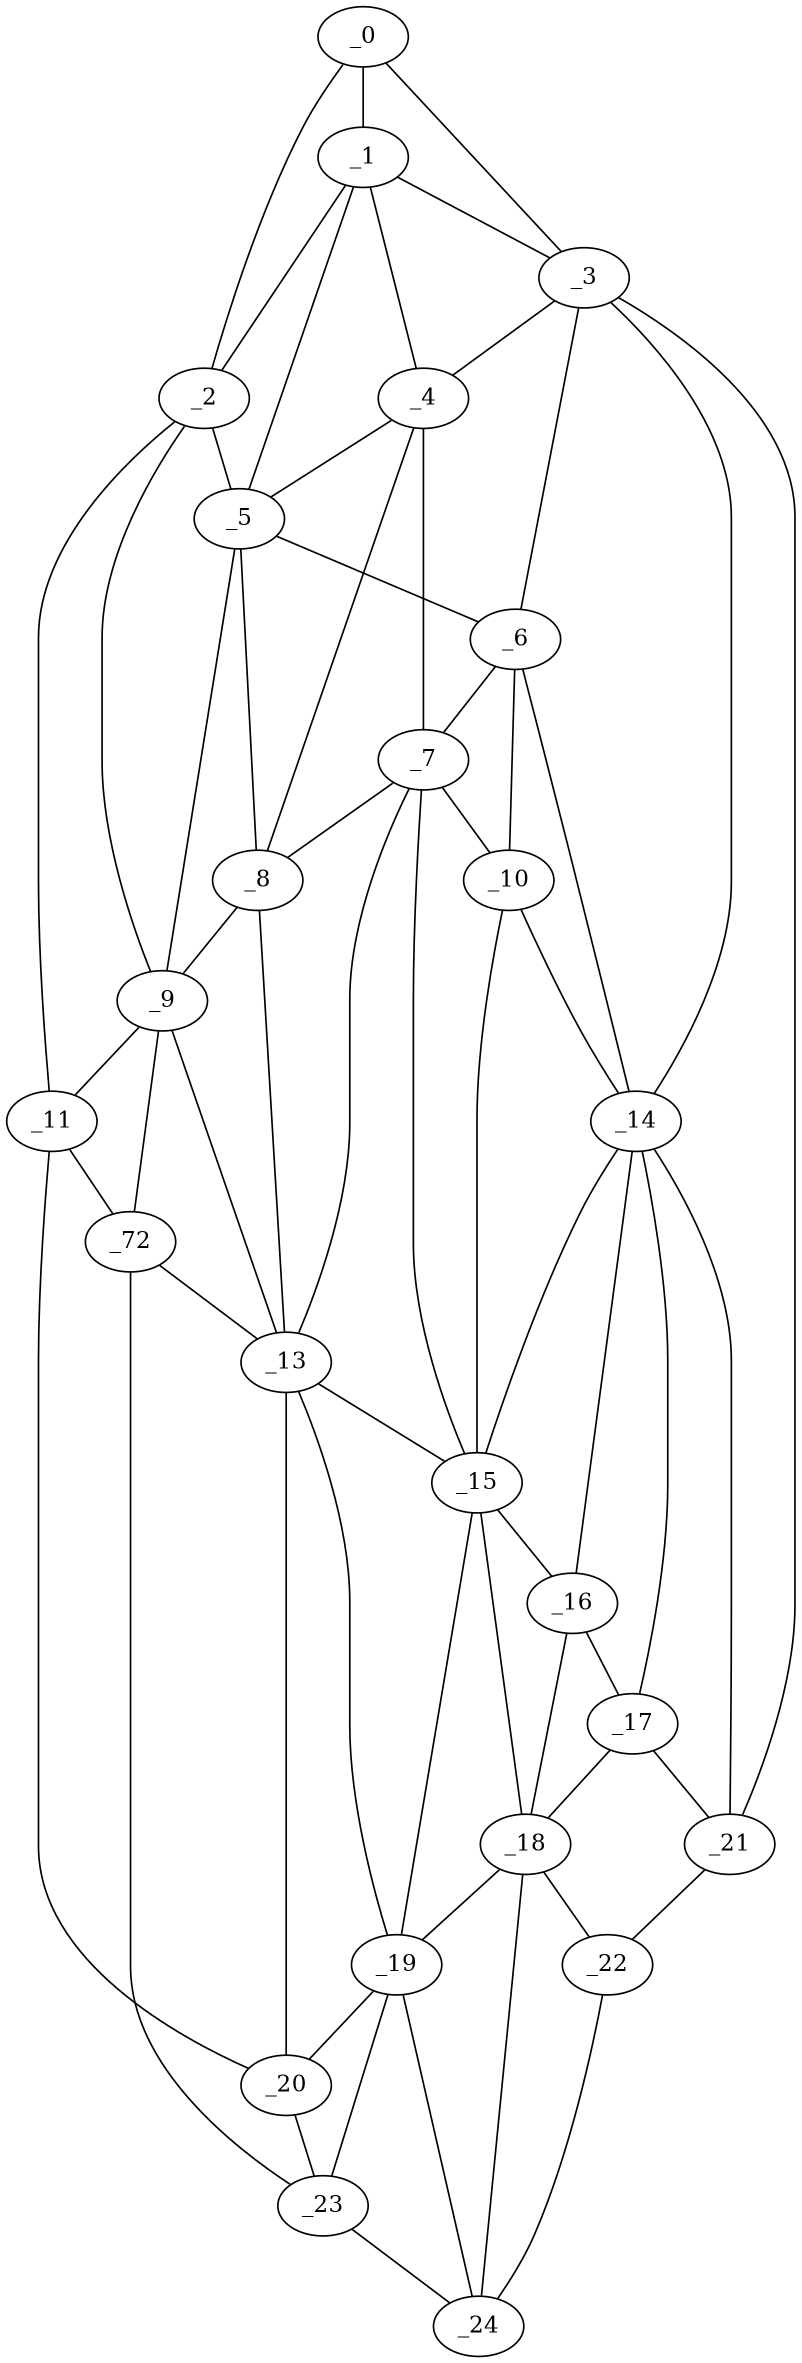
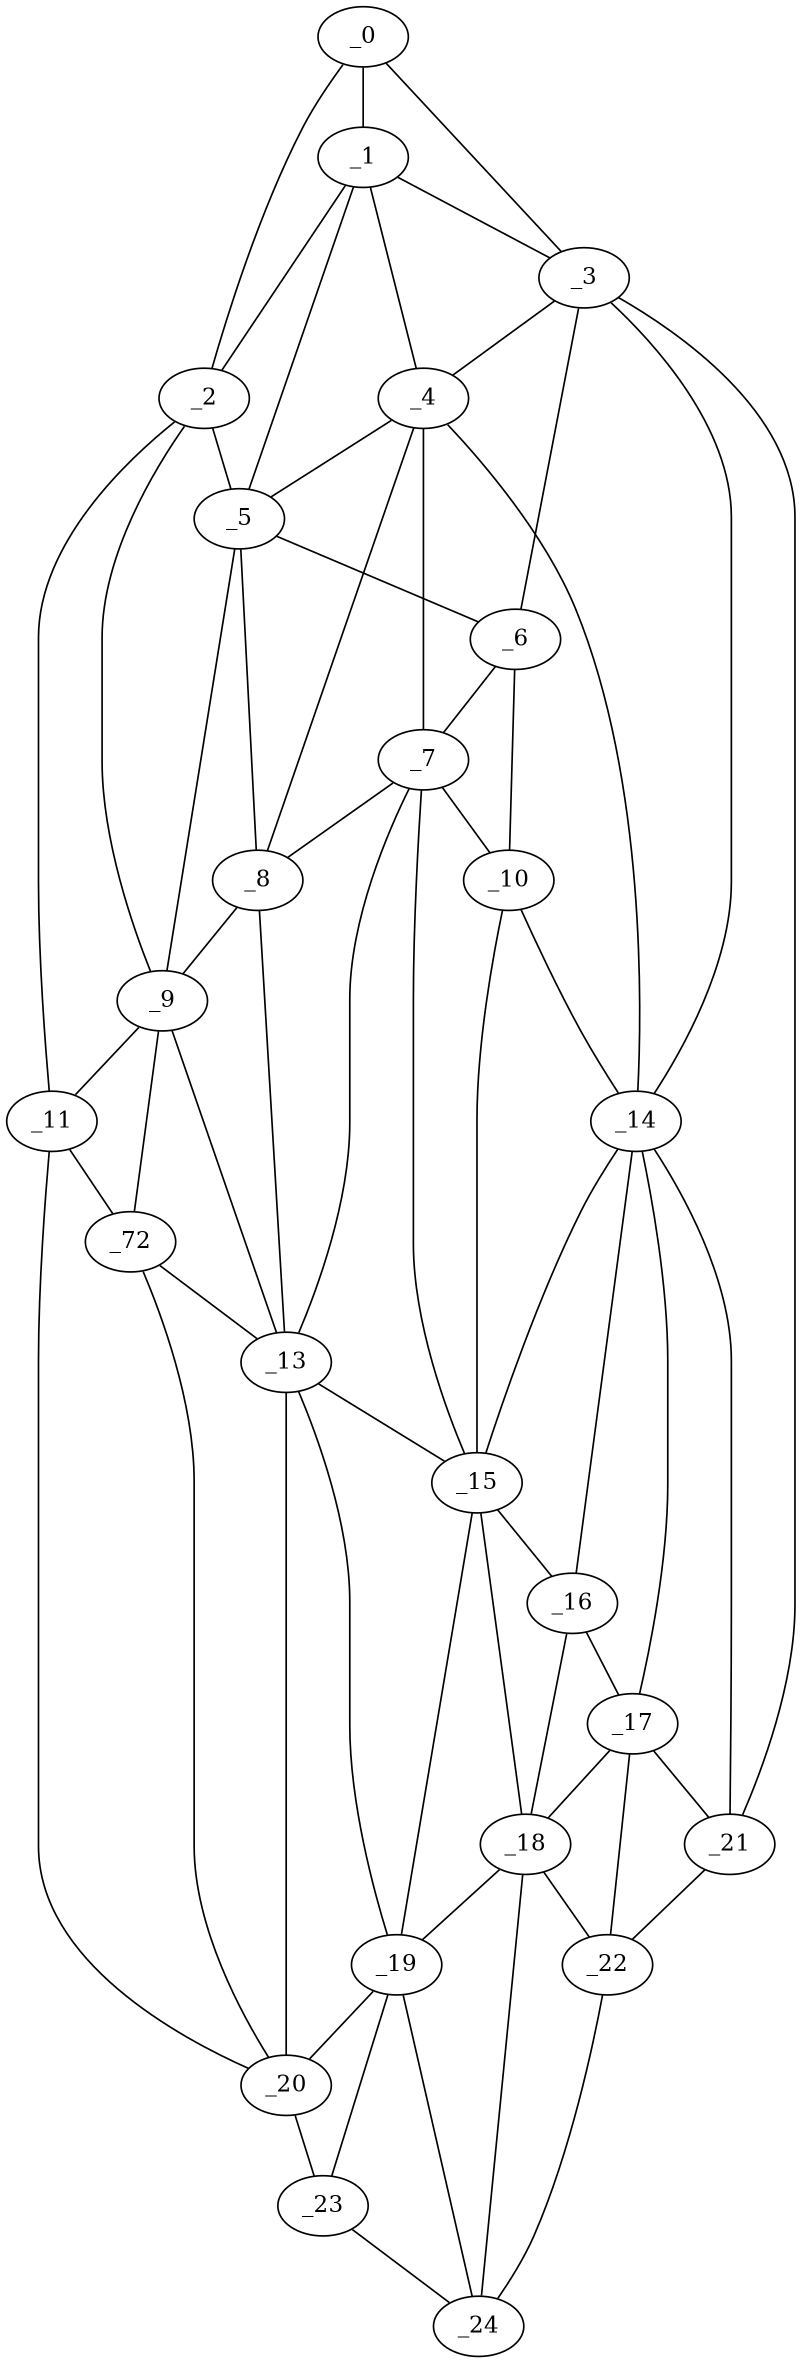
edge "_6" -- "_14": now "_4" -- "_14"
edge "_72" -- "_23": now "_72" -- "_20"
edge "_17" -- "_22": added
